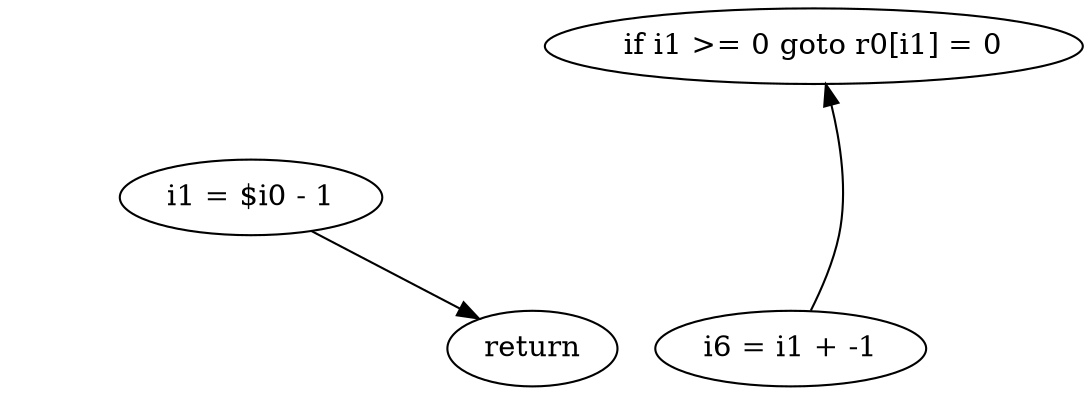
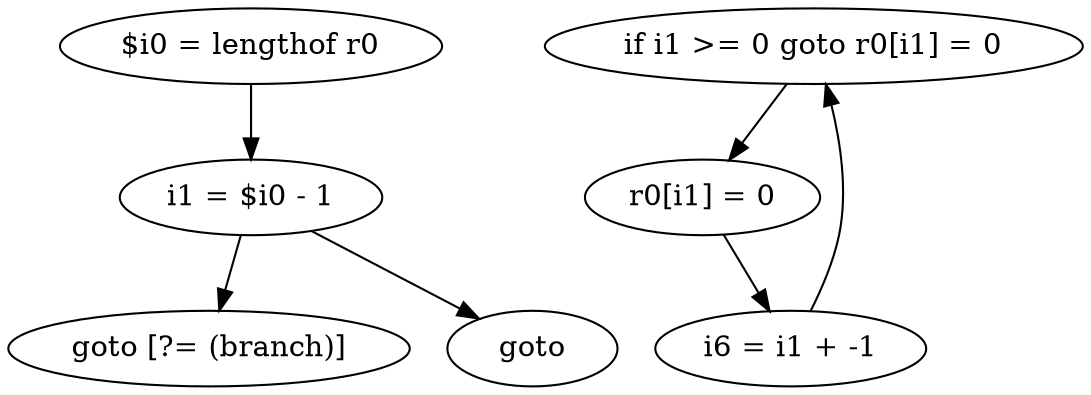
node "$i0 = lengthof r0": added
node "r0[i1] = 0": added
node "goto [?= (branch)]": added
node "return": label "return" -> "goto"
